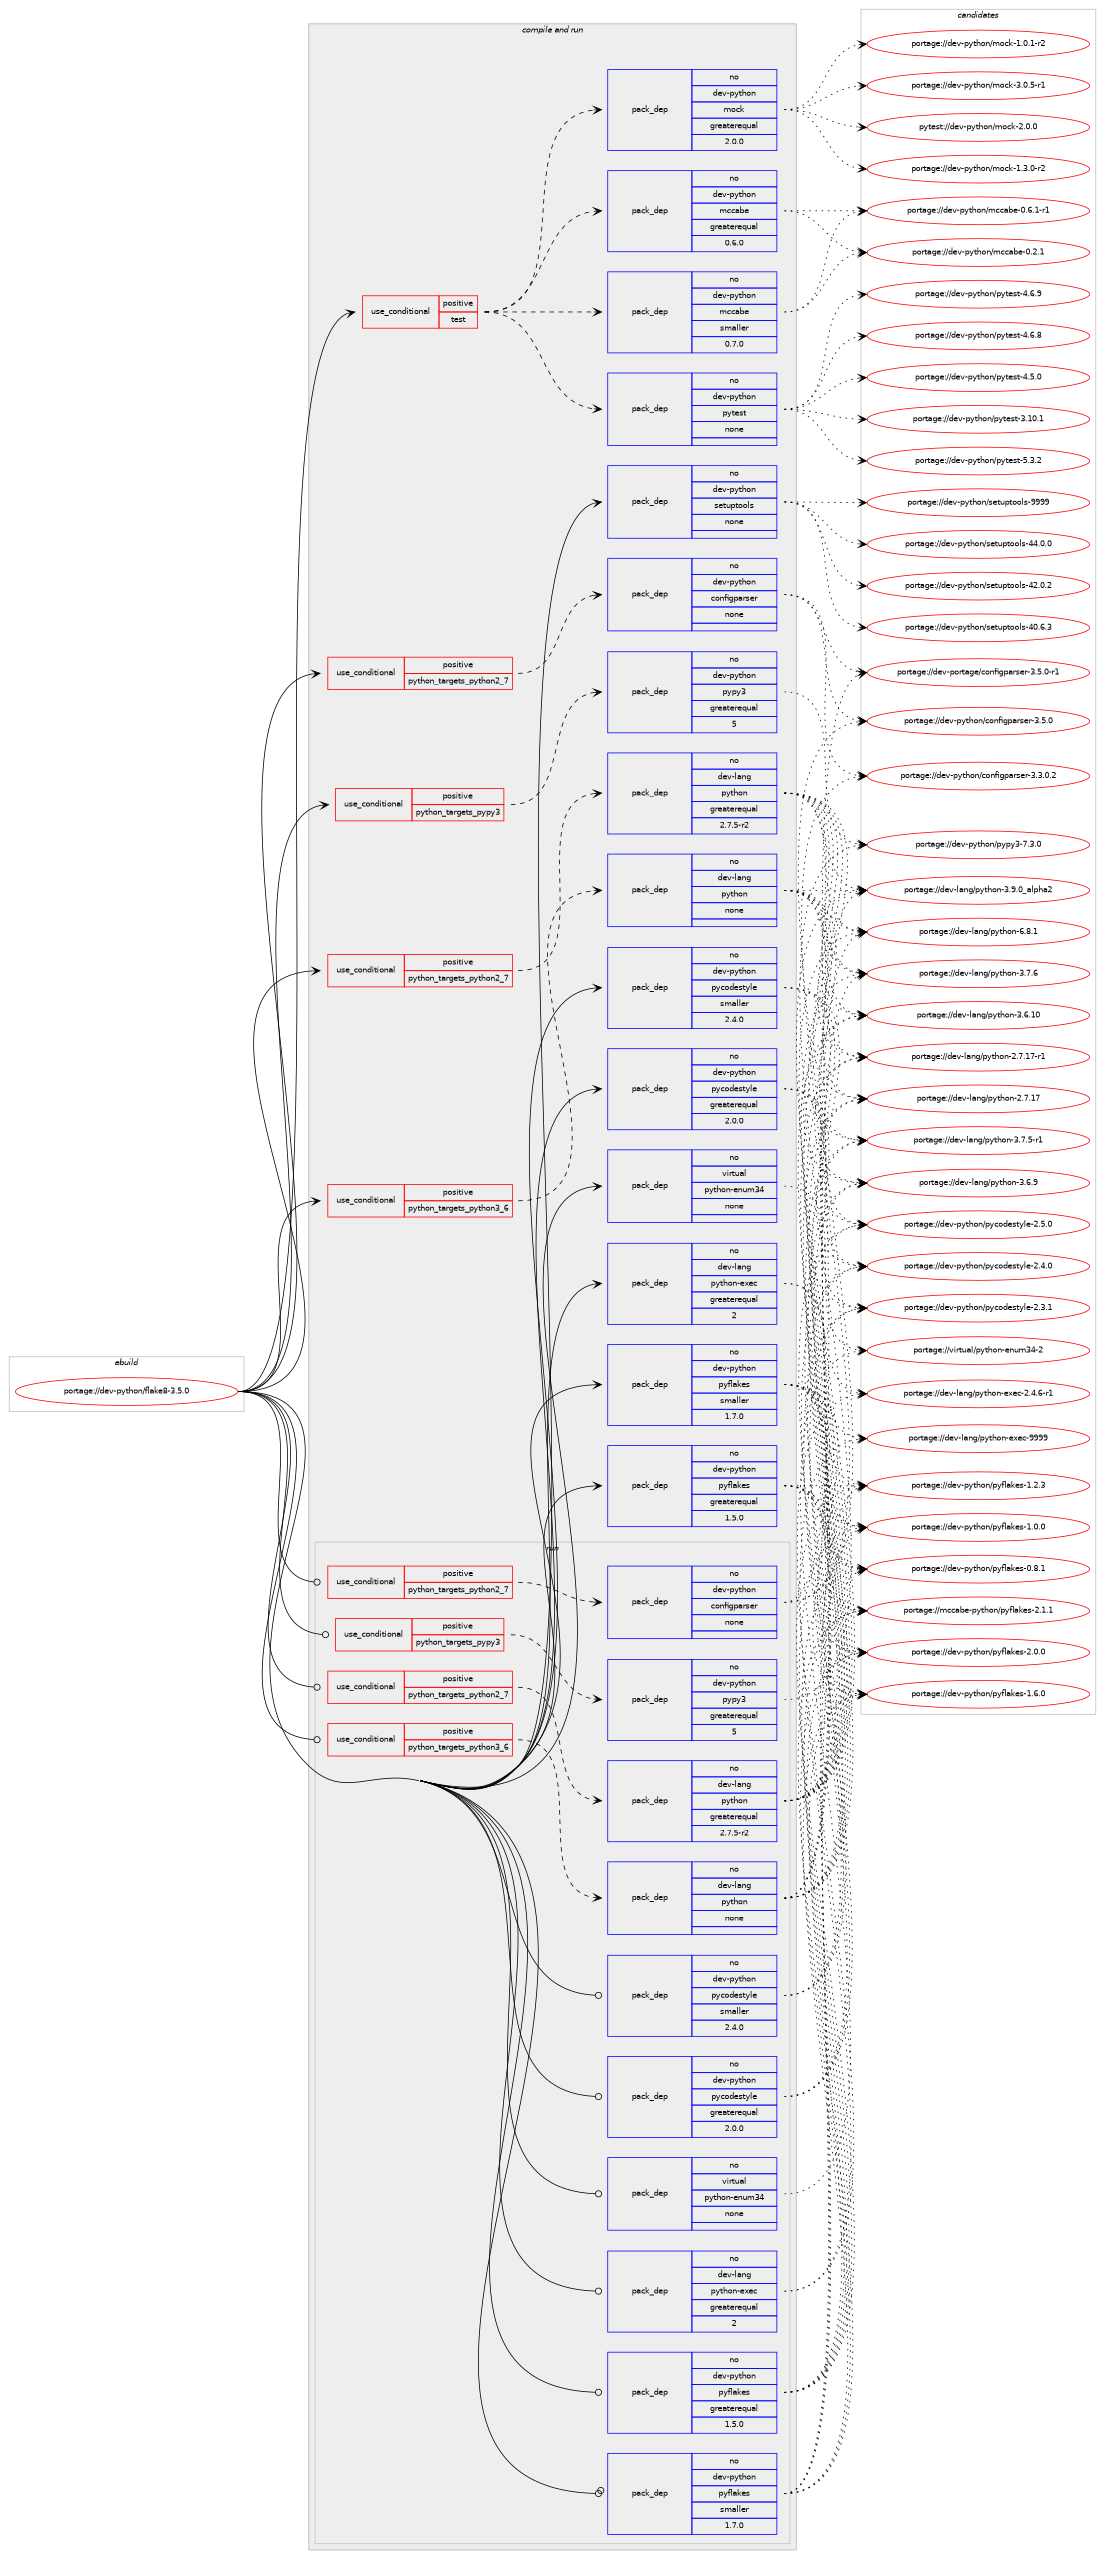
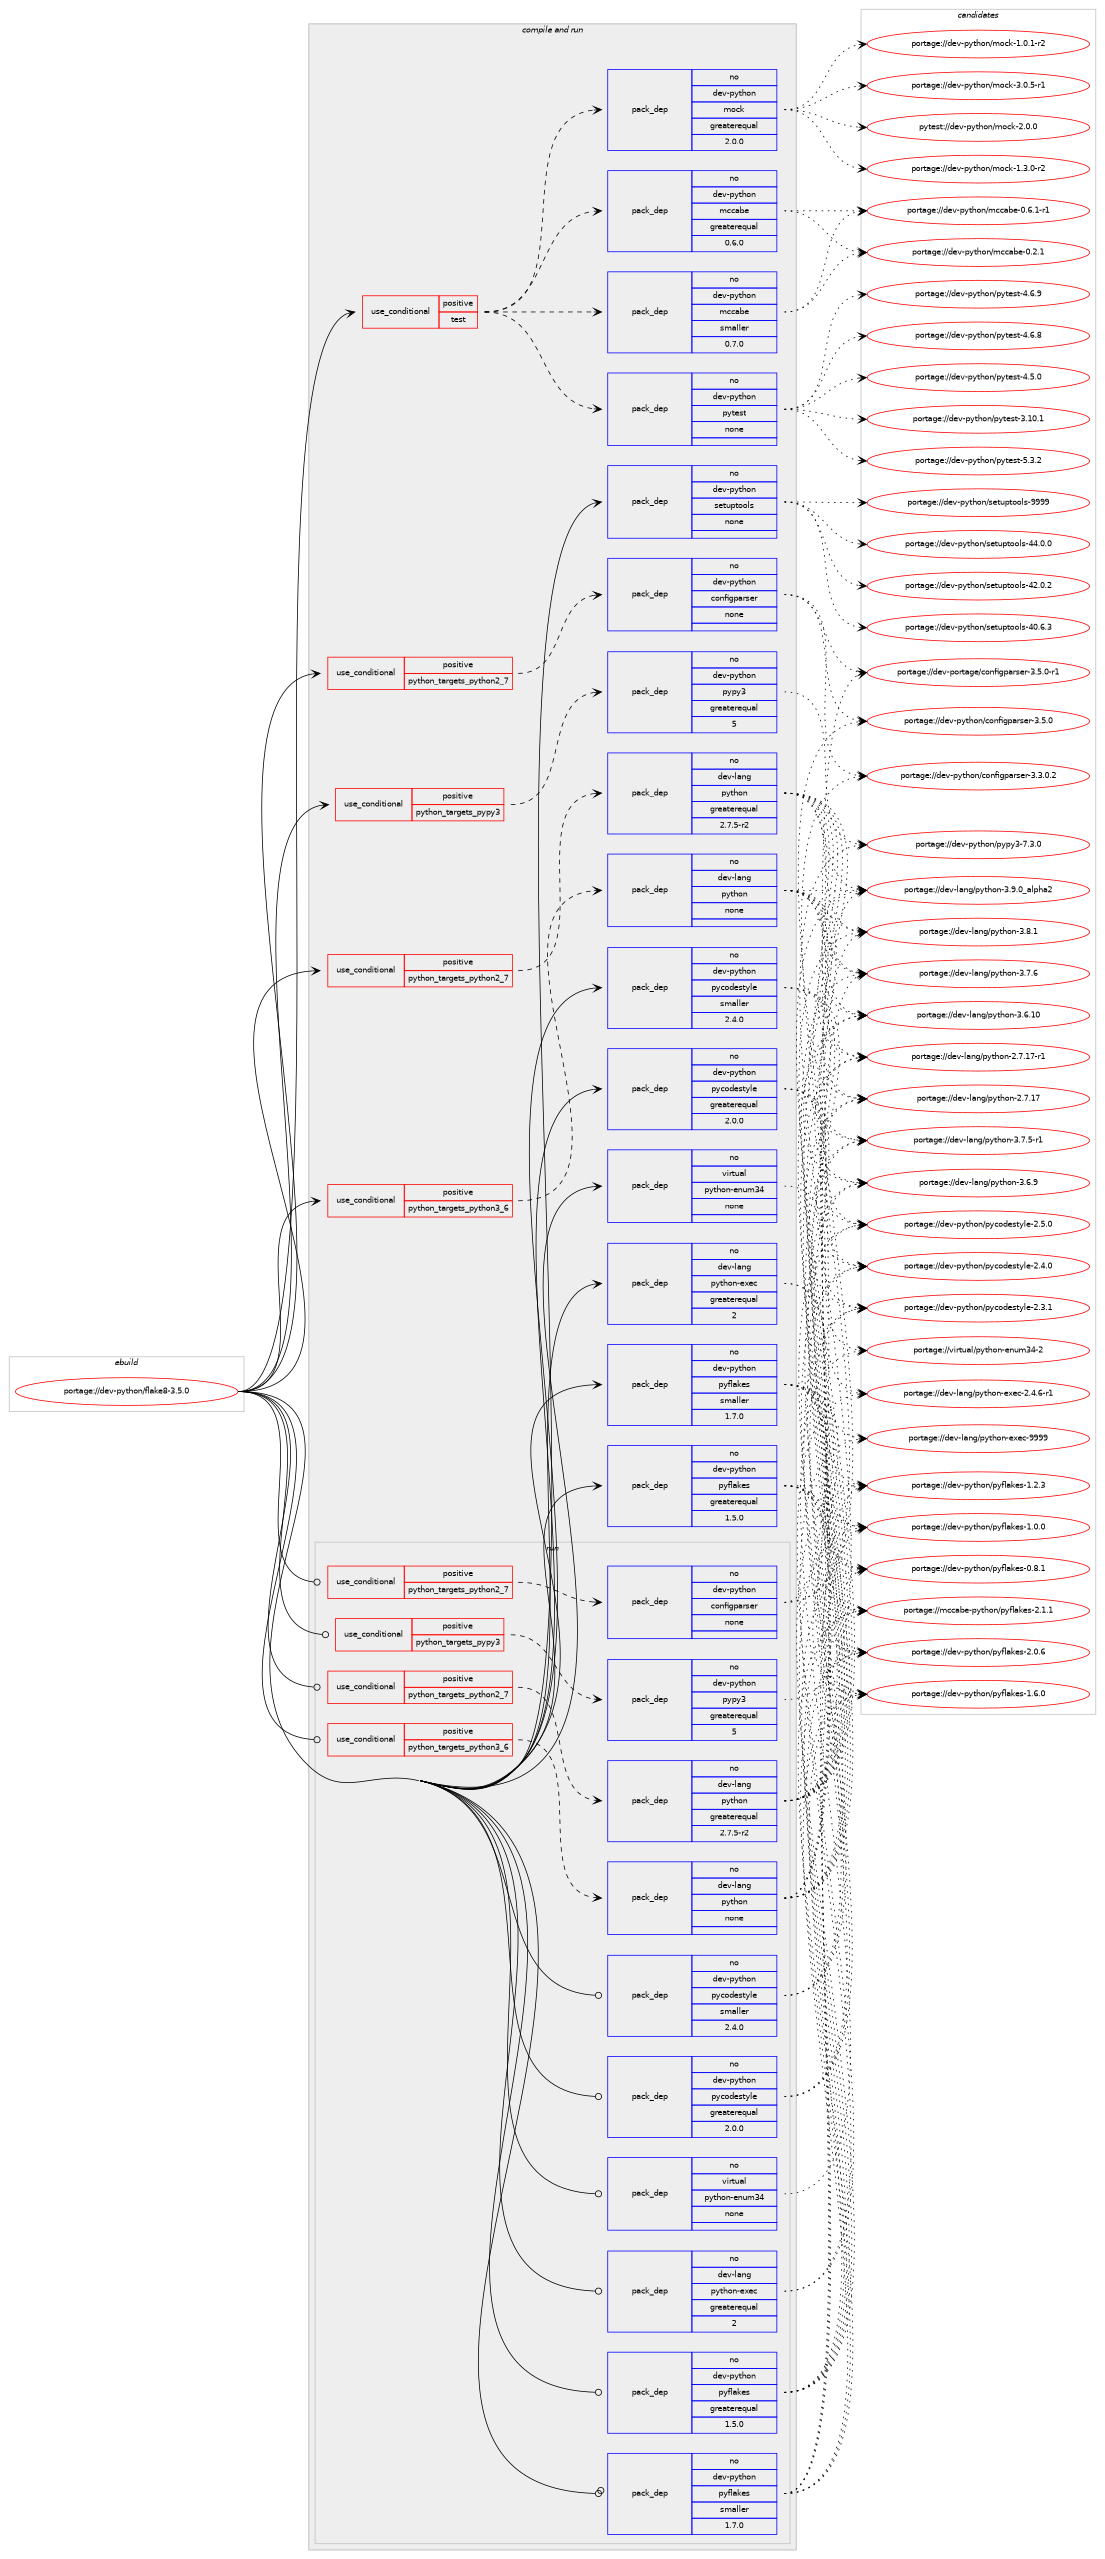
node "portage://dev-lang/python-6.8.1": label "portage://dev-lang/python-6.8.1" -> "portage://dev-lang/python-3.8.1"
node "portage://dev-python/pyflakes-2.0.0": label "portage://dev-python/pyflakes-2.0.0" -> "portage://dev-python/pyflakes-2.0.6"
